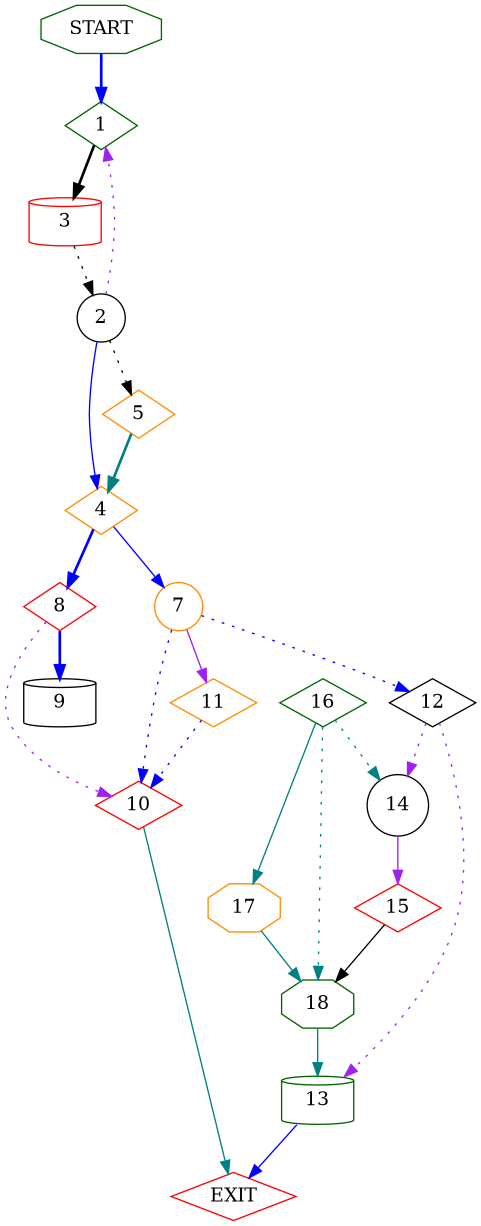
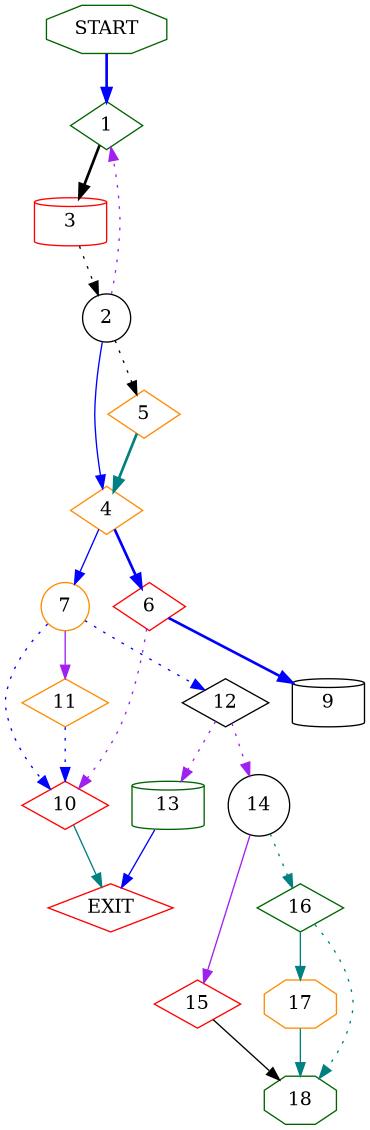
node "8": label "8" -> "6"
edge "16" -> "14": reversed
edge "18" -> "13": removed
